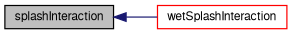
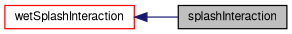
edge "wetSplashInteraction" -> "splashInteraction": reversed
